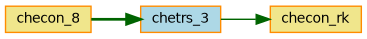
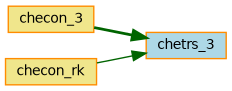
node "checon_8": label "checon_8" -> "checon_3"
edge "chetrs_3" -> "checon_rk": reversed
